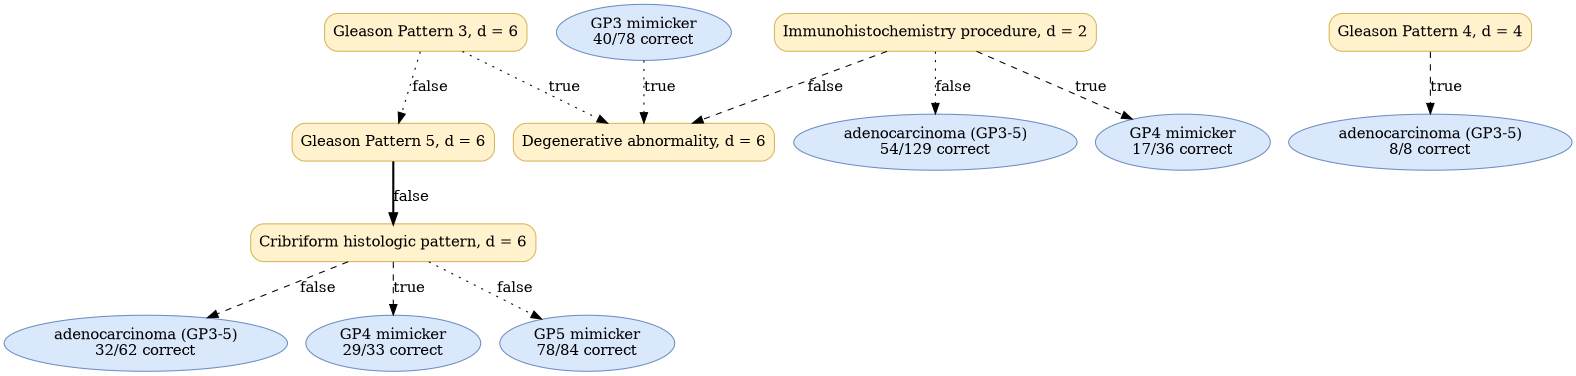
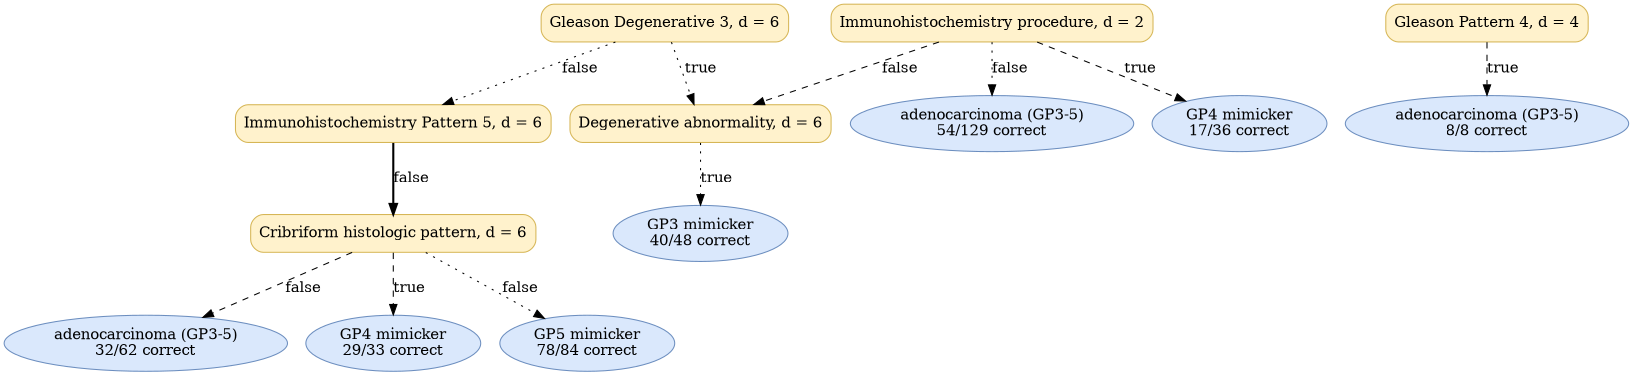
node "Gleason Pattern 3, d = 6": label "Gleason Pattern 3, d = 6" -> "Gleason Degenerative 3, d = 6"
node "GP3 mimicker": text "40/78 correct" -> "40/48 correct"
edge "GP3 mimicker" -> "Degenerative abnormality, d = 6": reversed
node "Gleason Pattern 5, d = 6": label "Gleason Pattern 5, d = 6" -> "Immunohistochemistry Pattern 5, d = 6"
